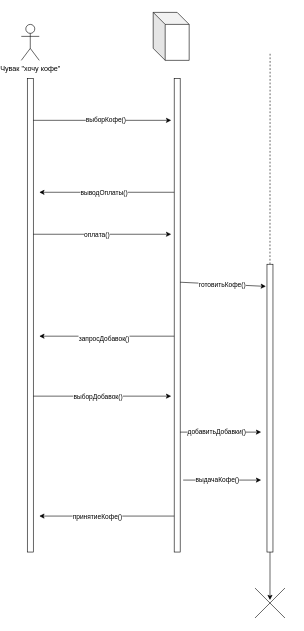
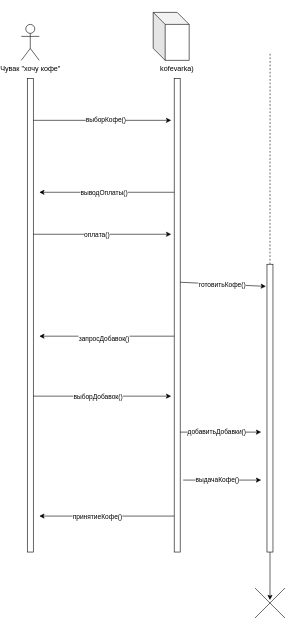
node "kofevarka)": added
